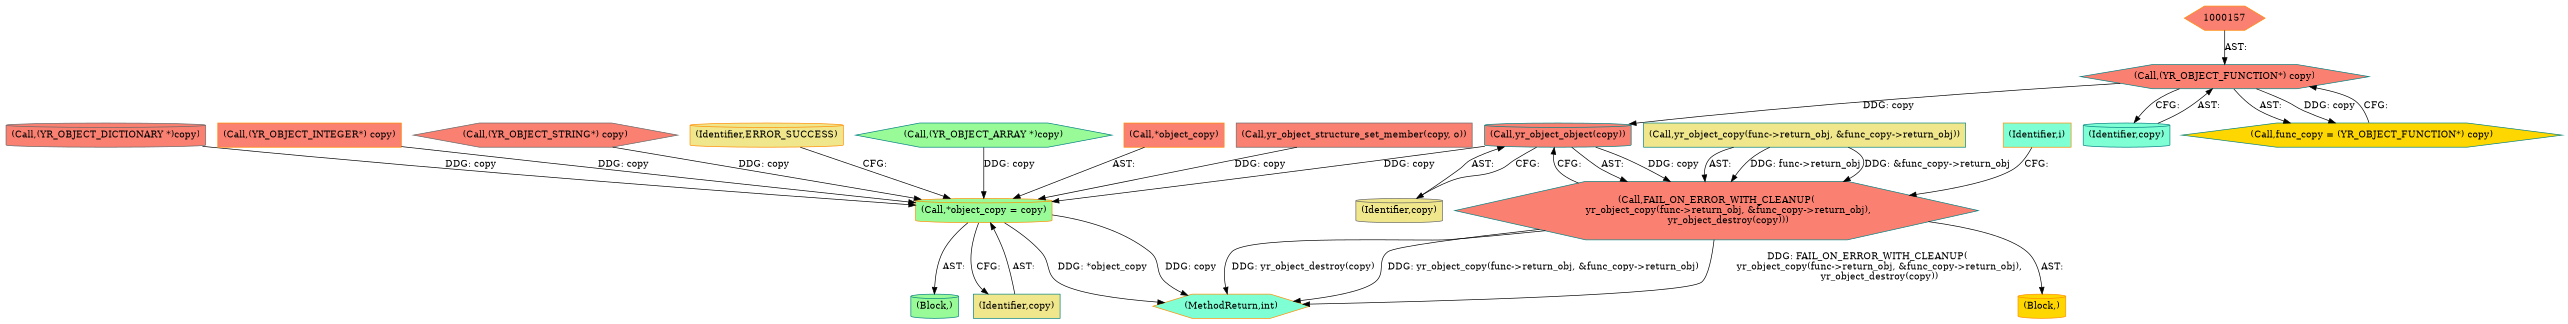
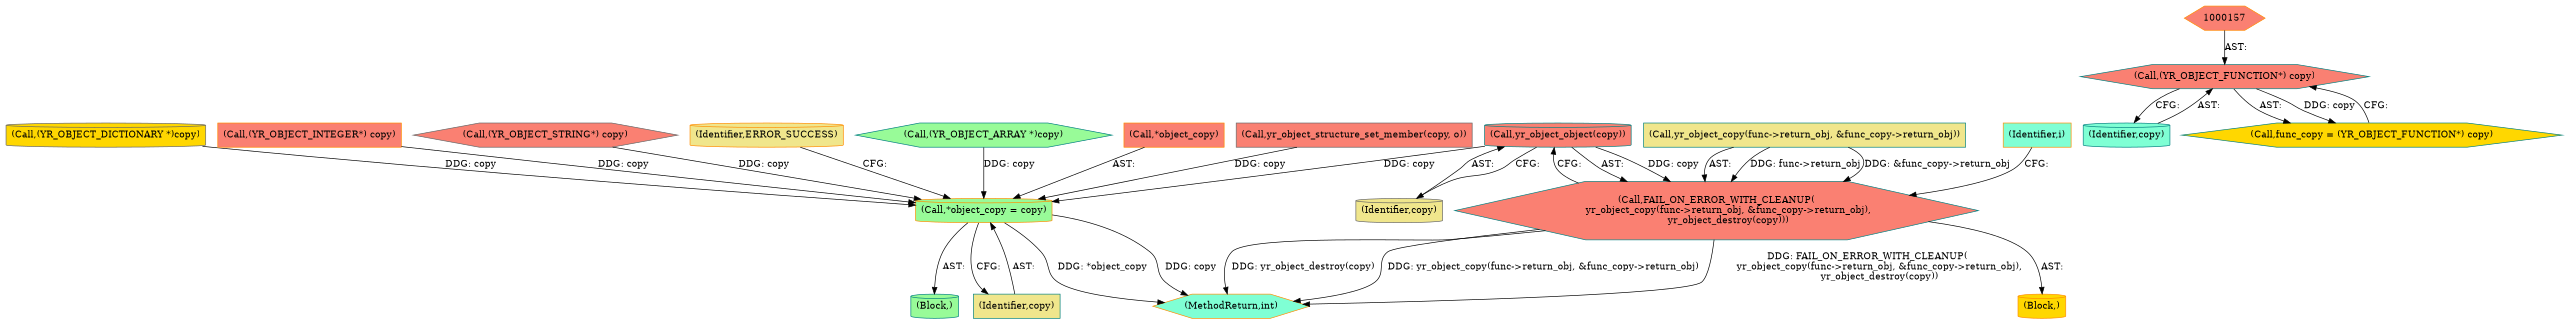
edge "(Call,(YR_OBJECT_FUNCTION*) copy)" -> "(Call,yr_object_object(copy))": removed, label "DDG: copy"
node "(Call,(YR_OBJECT_DICTIONARY *)copy)": fillcolor salmon -> gold
